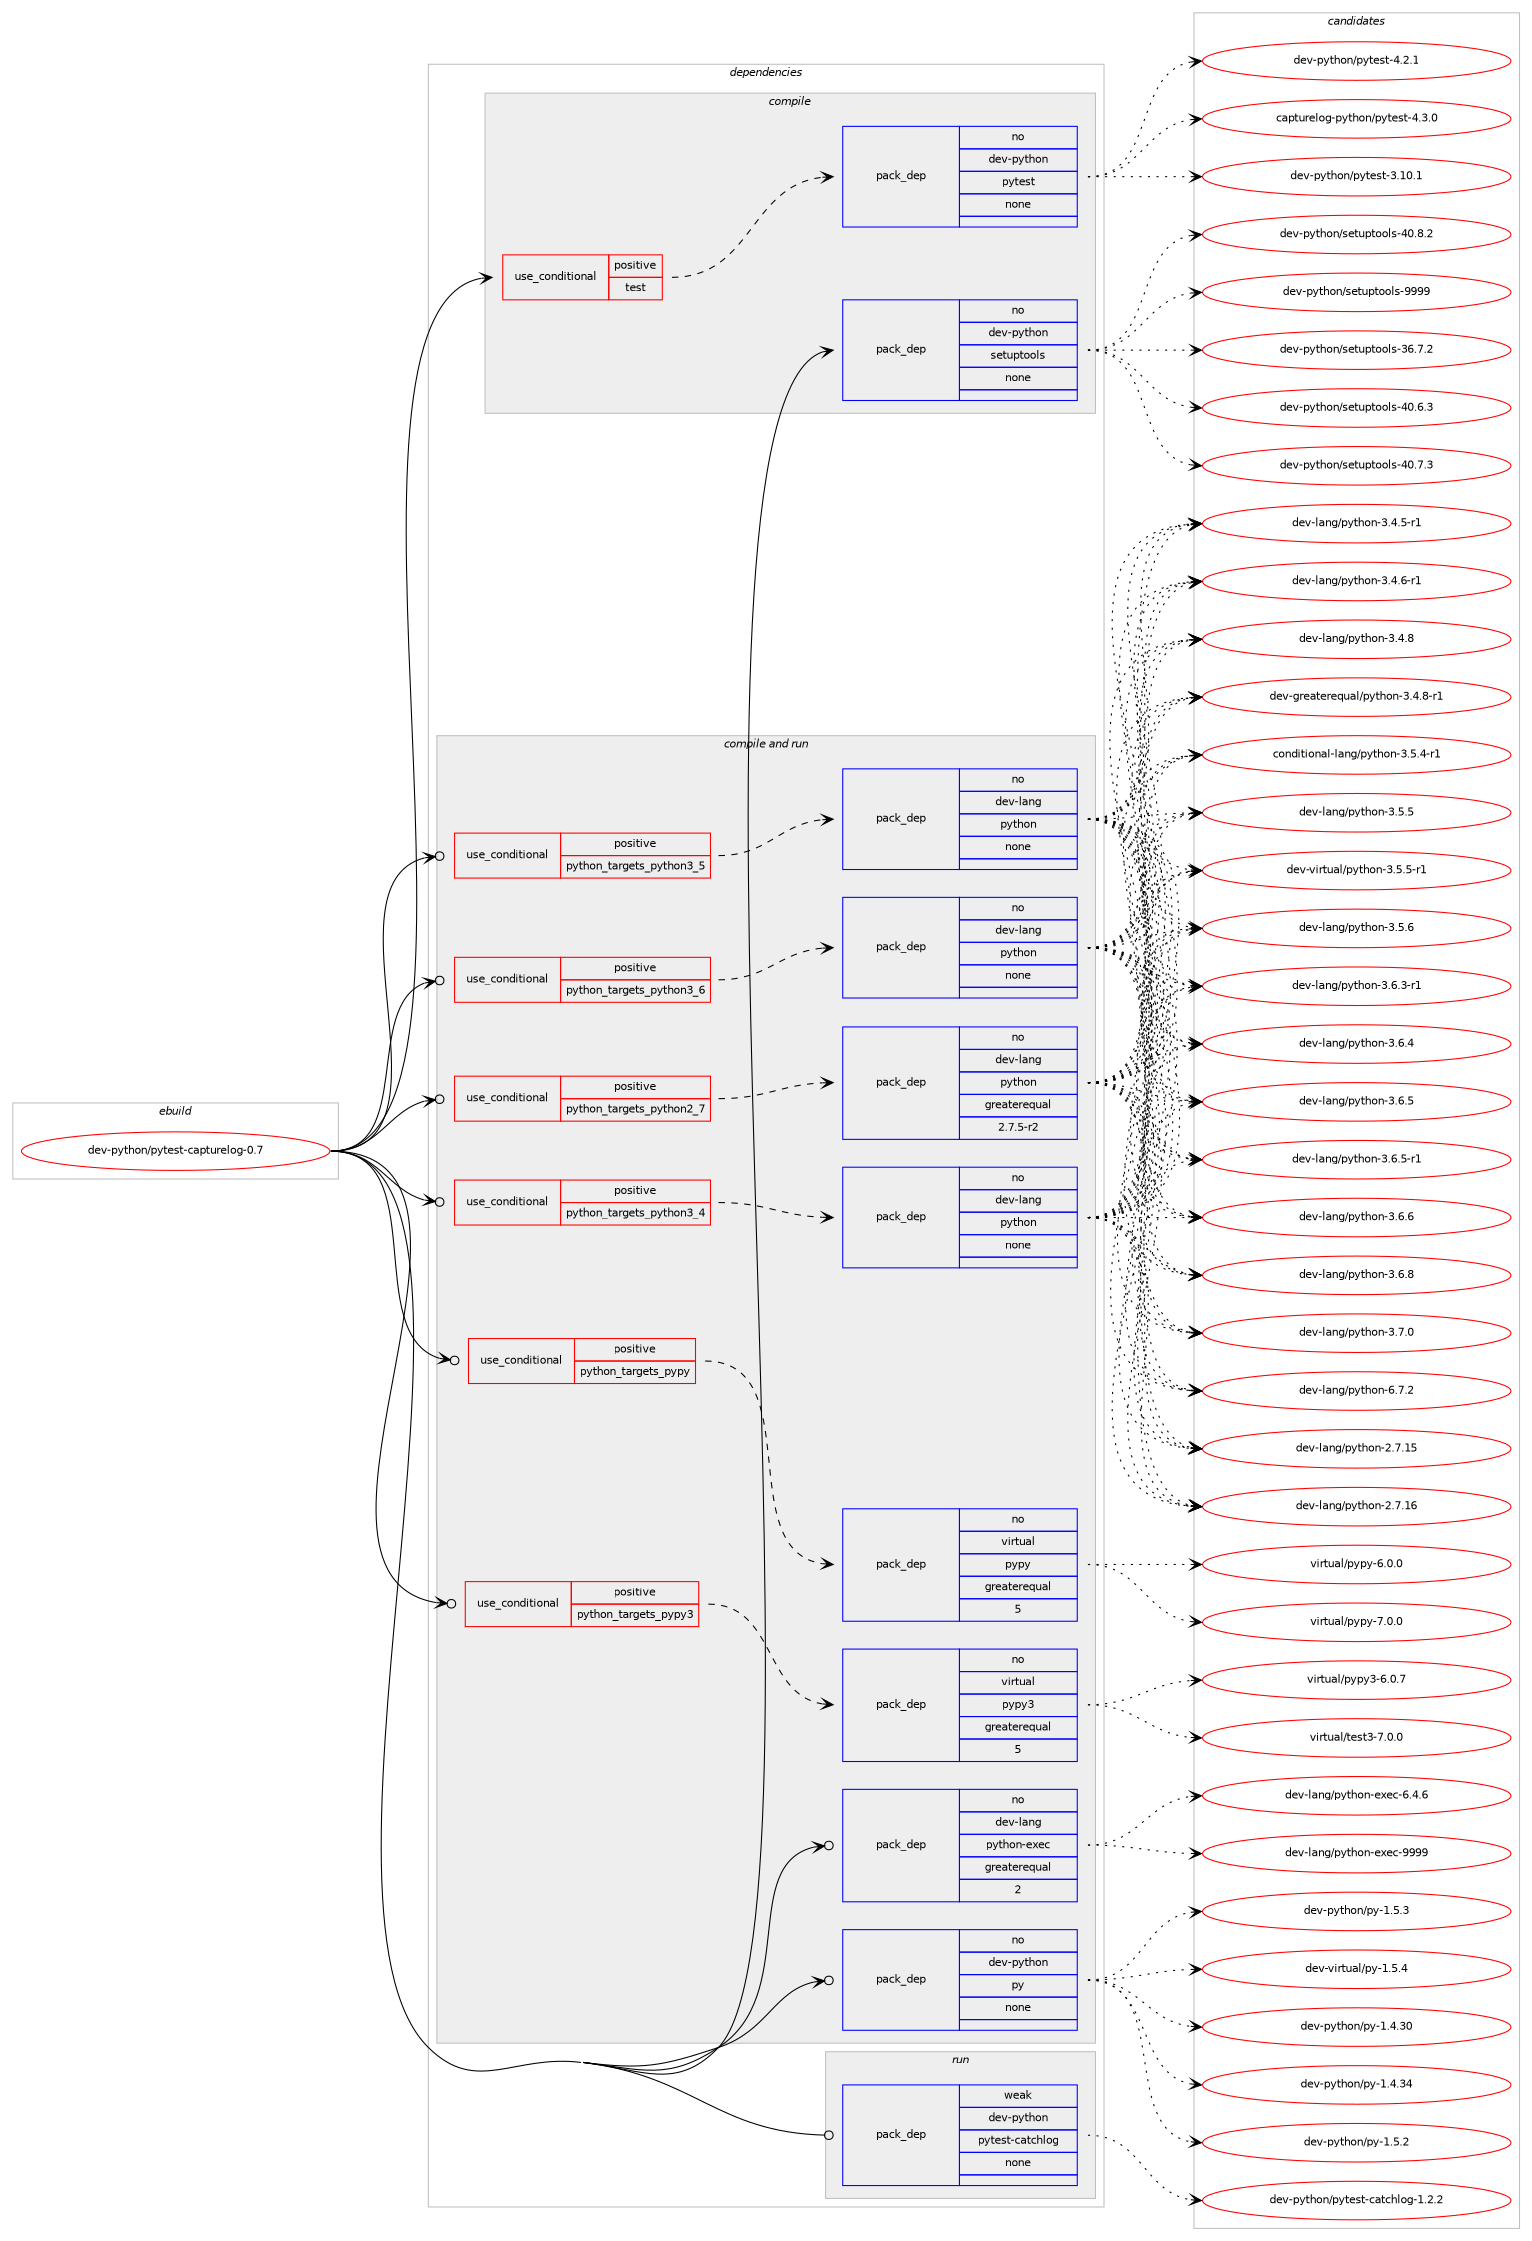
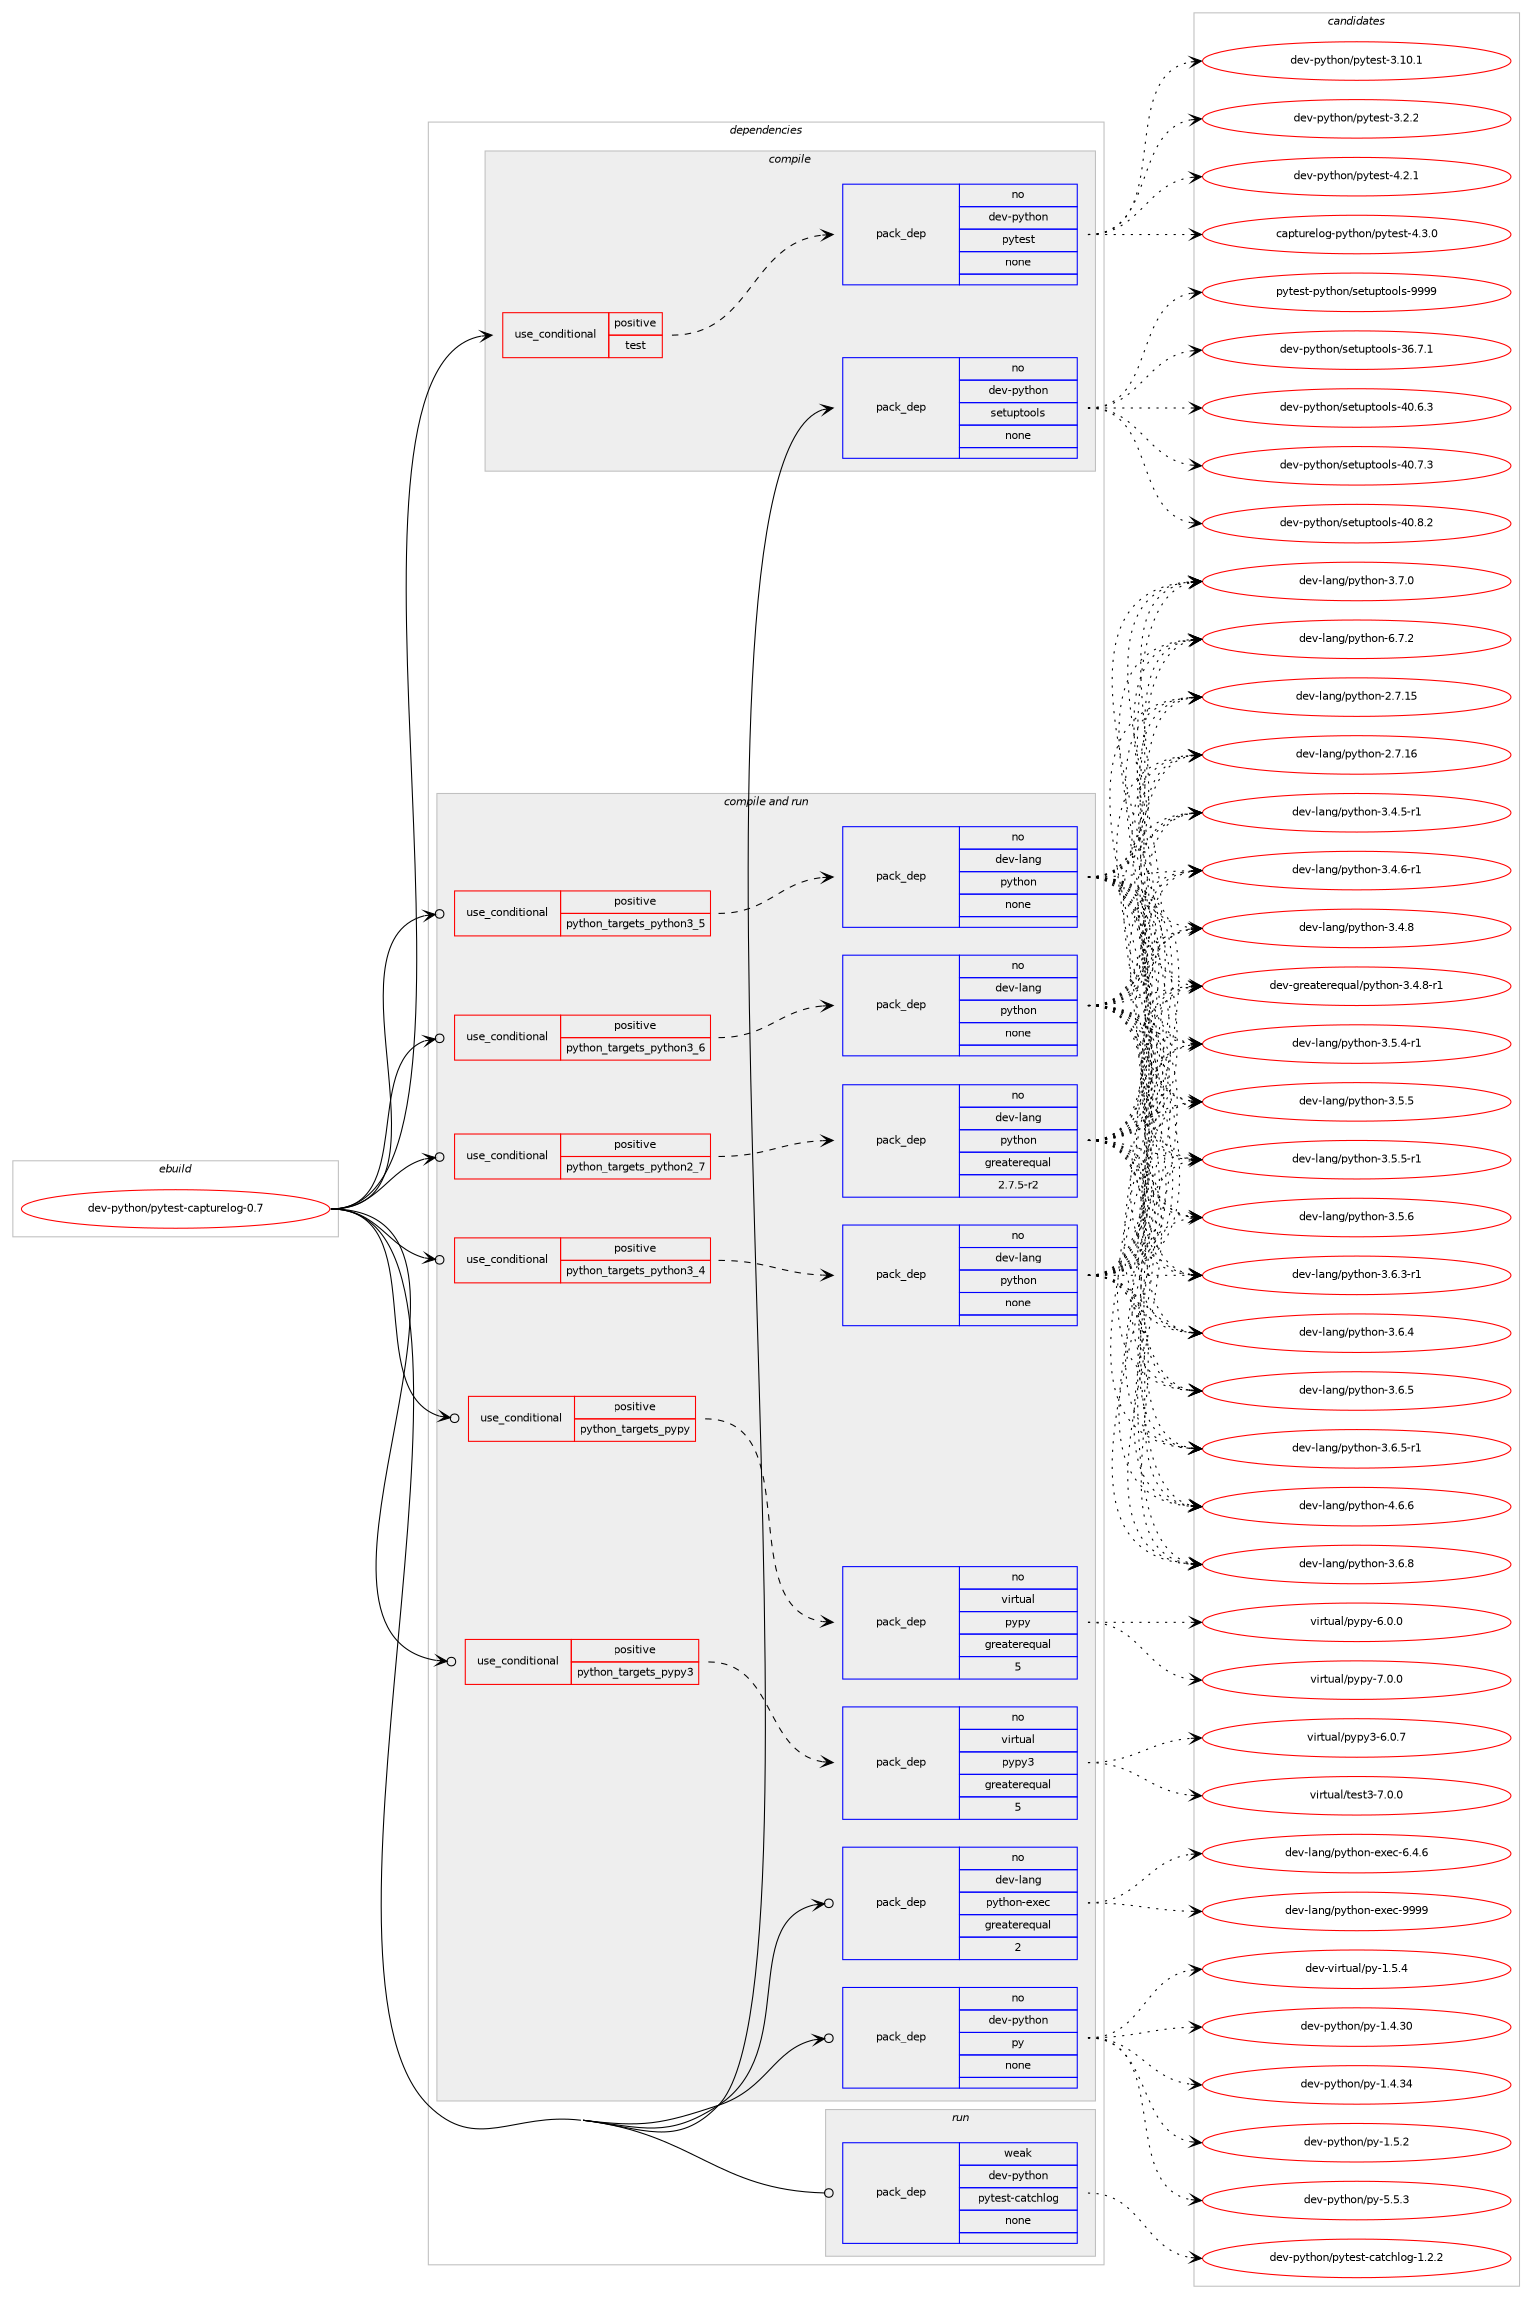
node "dev-python/pytest-3.2.2": added
node "dev-python/setuptools-9999": label "dev-python/setuptools-9999" -> "pytest-python/setuptools-9999"
node "dev-python/setuptools-36.7.2": label "dev-python/setuptools-36.7.2" -> "dev-python/setuptools-36.7.1"
node "conditional-lang/python-3.5.4-r1": label "conditional-lang/python-3.5.4-r1" -> "dev-lang/python-3.5.4-r1"
node "dev-virtual/python-3.5.5-r1": label "dev-virtual/python-3.5.5-r1" -> "dev-lang/python-3.5.5-r1"
node "dev-lang/python-3.6.6": label "dev-lang/python-3.6.6" -> "dev-lang/python-4.6.6"
node "dev-python/py-1.5.3": label "dev-python/py-1.5.3" -> "dev-python/py-5.5.3"
